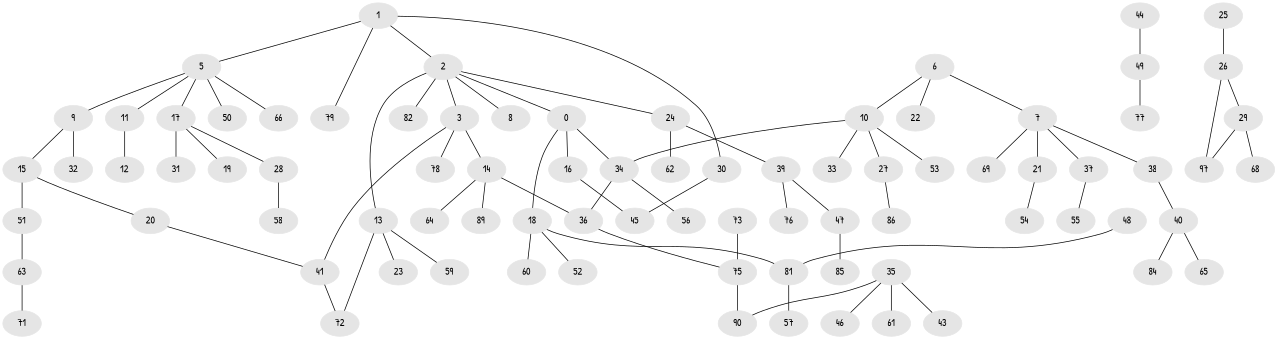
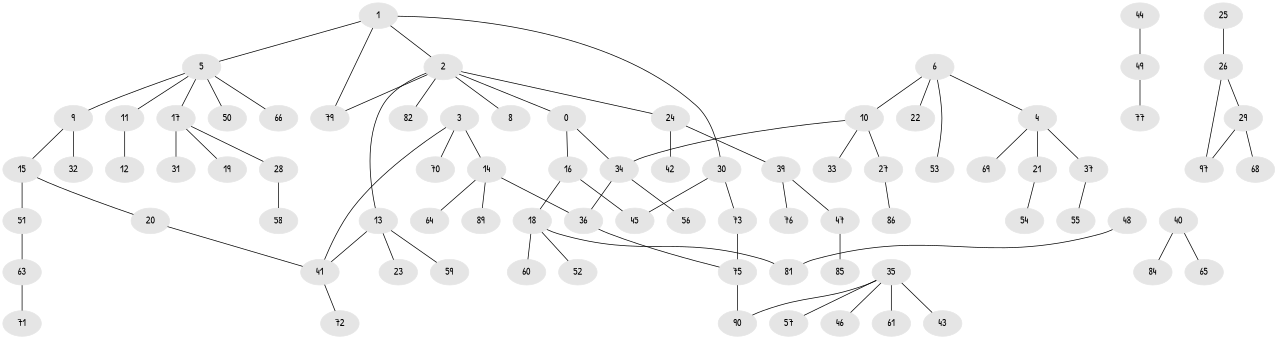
edge "2" -- "3": now "2" -- "79"
node "7": label "7" -> "4"
edge "10" -- "53": now "6" -- "53"
edge "0" -- "18": now "16" -- "18"
node "78": label "78" -> "70"
node "62": label "62" -> "42"
node "38": removed
edge "30" -- "73": added
edge "13" -- "72": now "13" -- "41"
edge "81" -- "57": now "35" -- "57"
